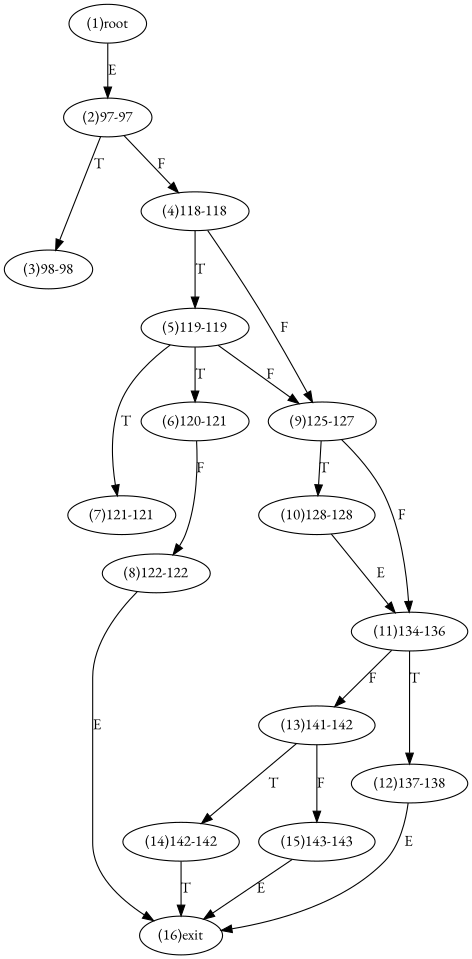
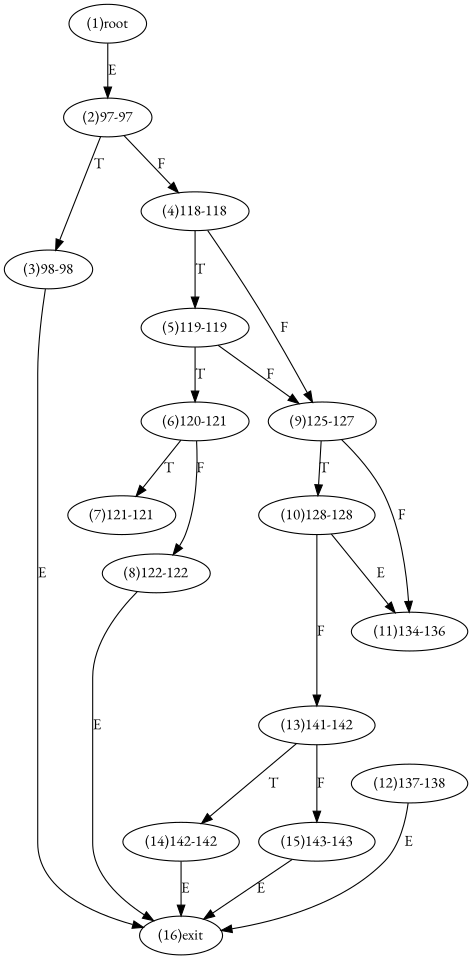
edge "(5)119-119" -> "(7)121-121": now "(6)120-121" -> "(7)121-121"
edge "(3)98-98" -> "(16)exit": added, label "E"
edge "(11)134-136" -> "(13)141-142": now "(10)128-128" -> "(13)141-142"
edge "(11)134-136" -> "(12)137-138": removed, label "T"
edge "(14)142-142" -> "(16)exit": label "T" -> "E"
